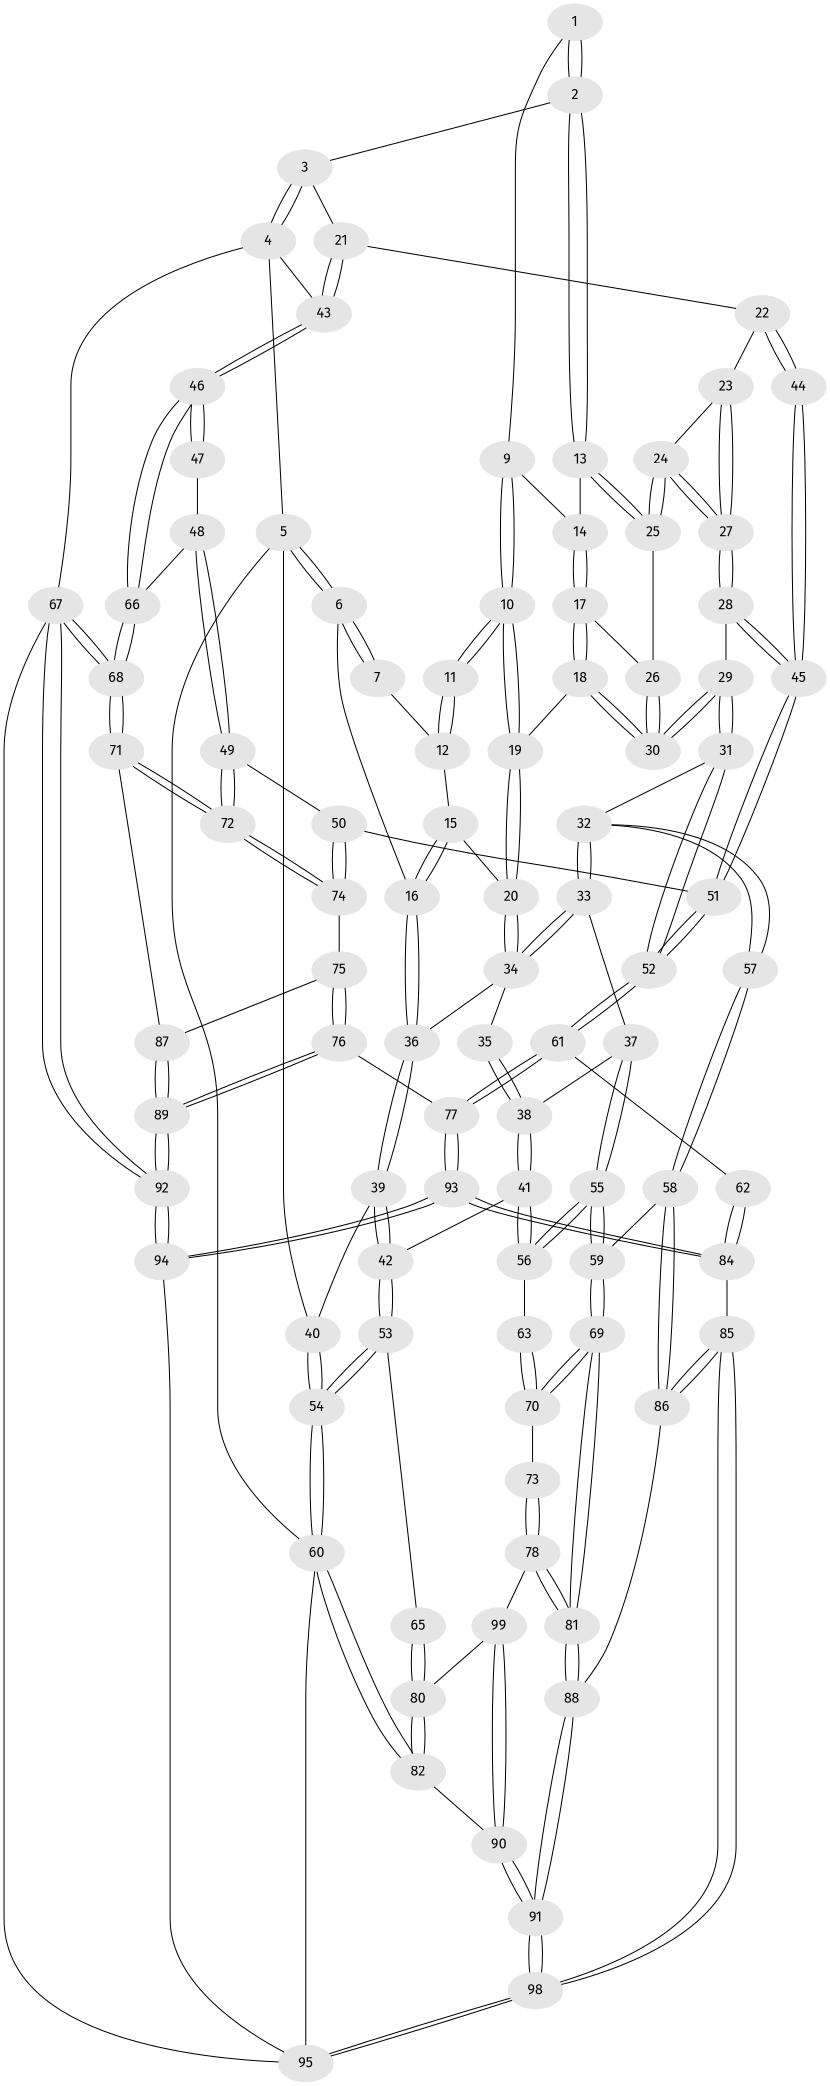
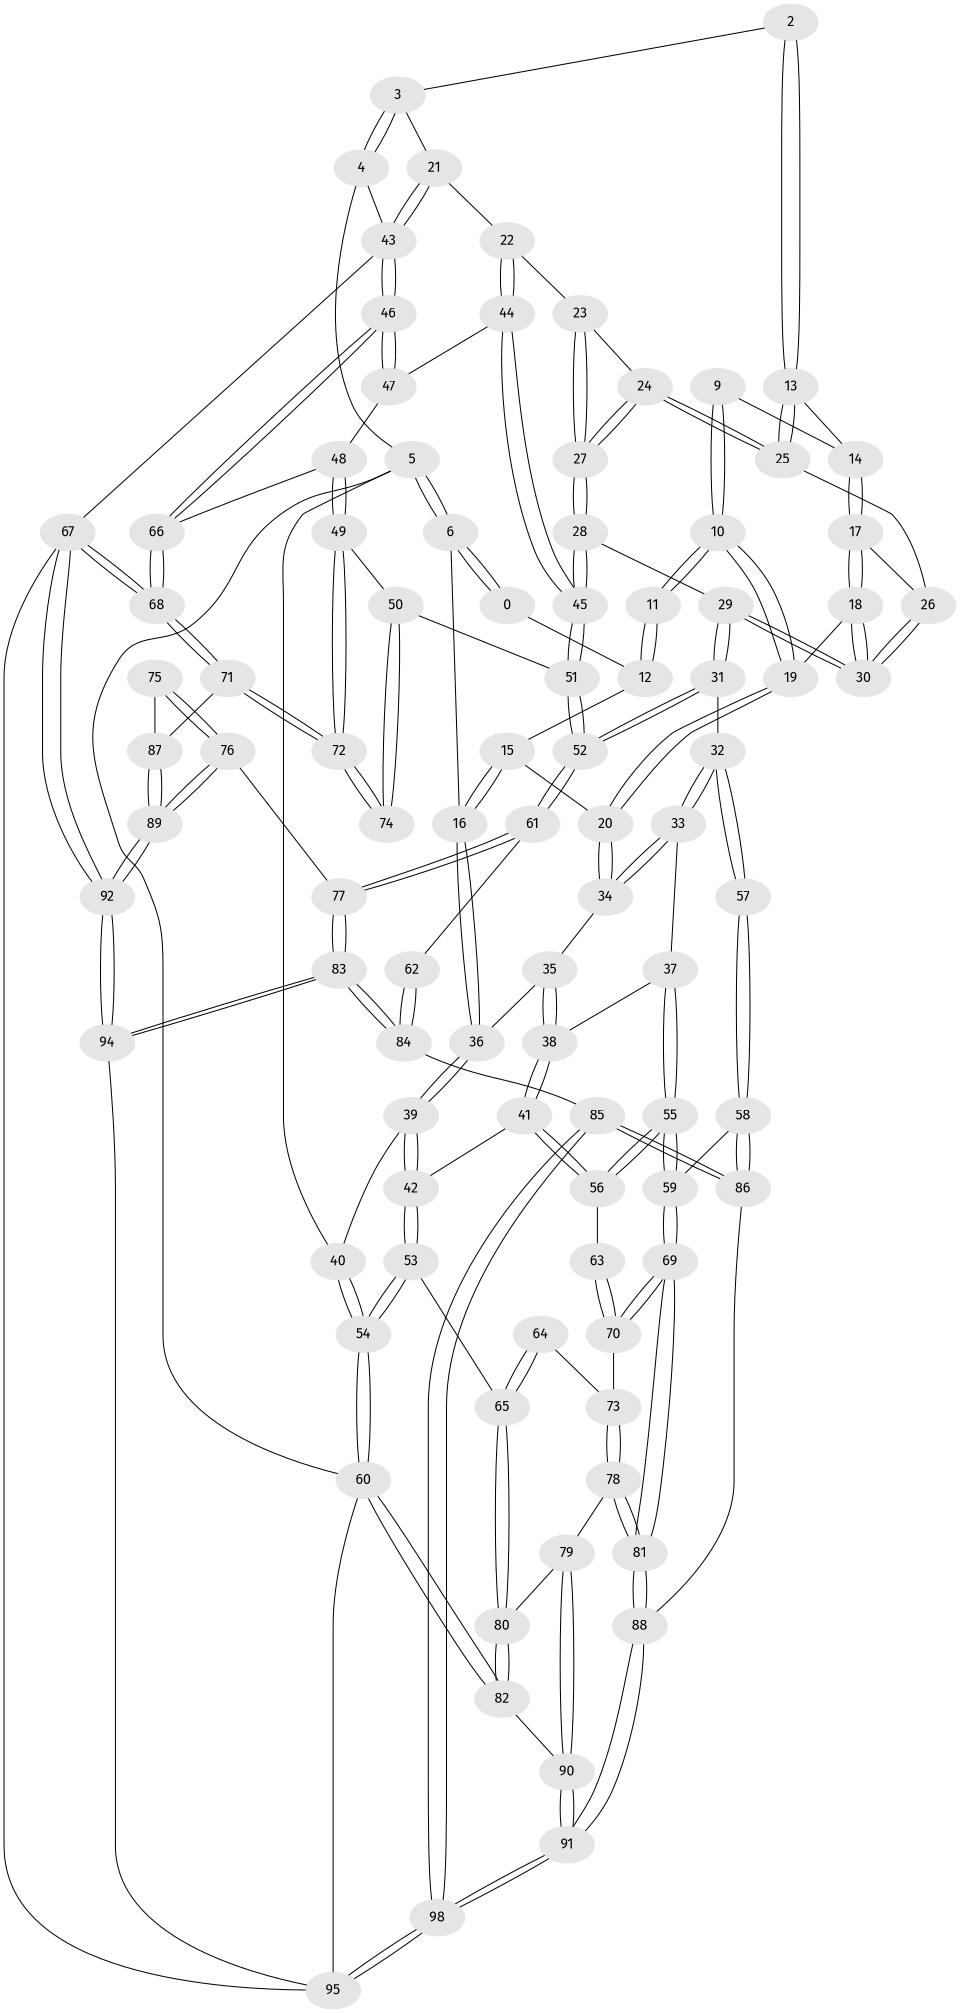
node "1": removed
edge "44" -- "47": added
edge "4" -- "67": now "43" -- "67"
node "7": label "7" -> "0"
edge "74" -- "75": removed
edge "34" -- "36": now "35" -- "36"
node "93": label "93" -> "83"
node "64": added
node "99": label "99" -> "79"
